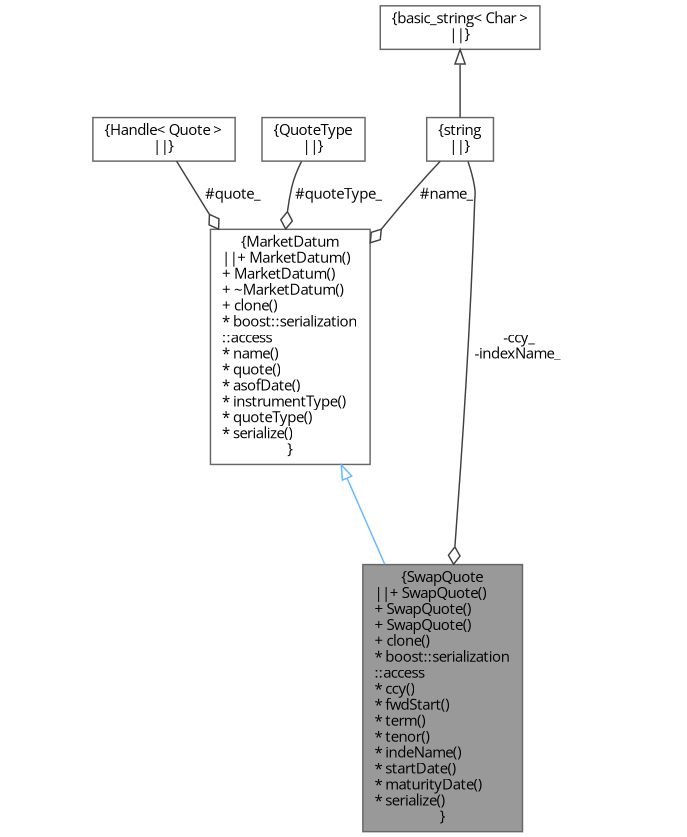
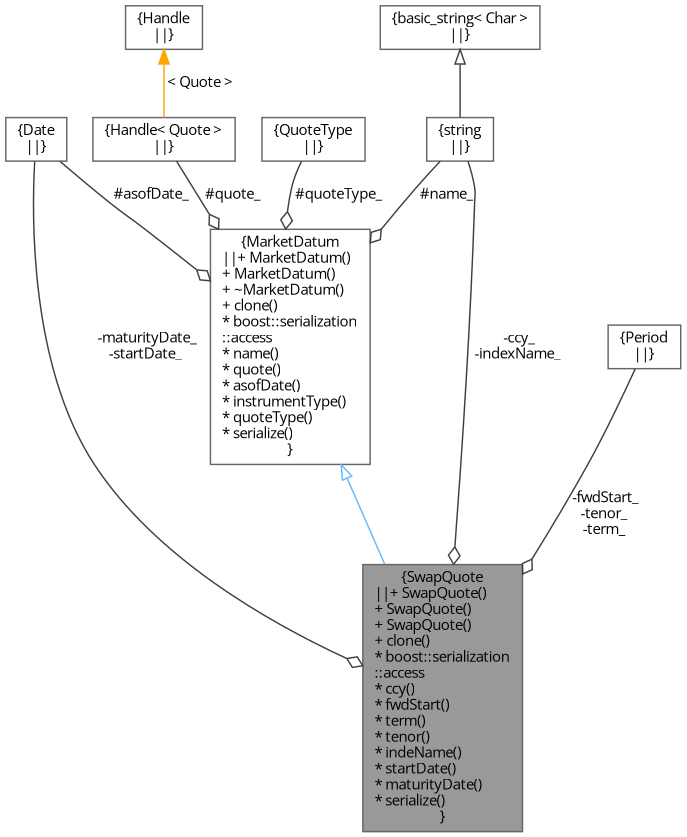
node "{Handle ||}": added
node "{Date ||}": added
node "{Period ||}": added
